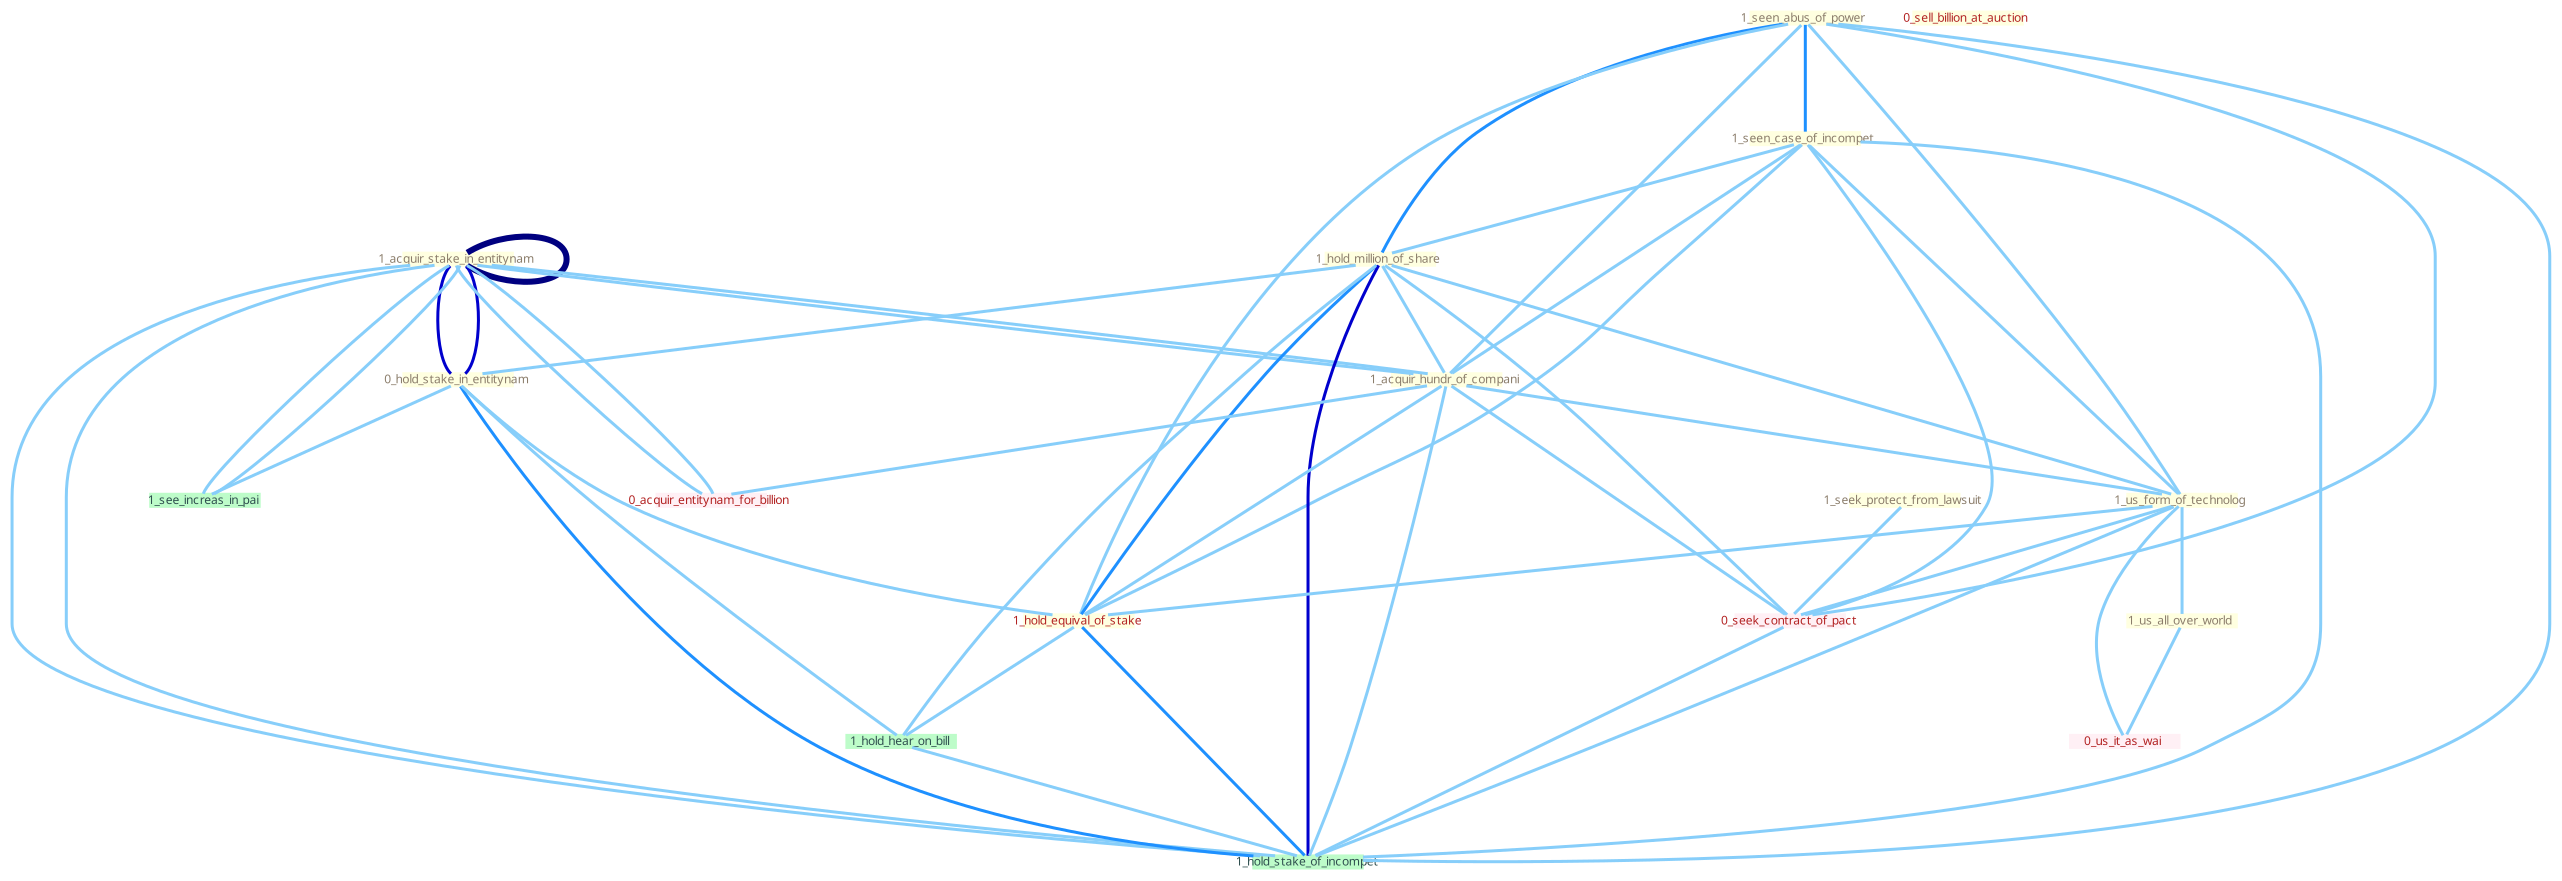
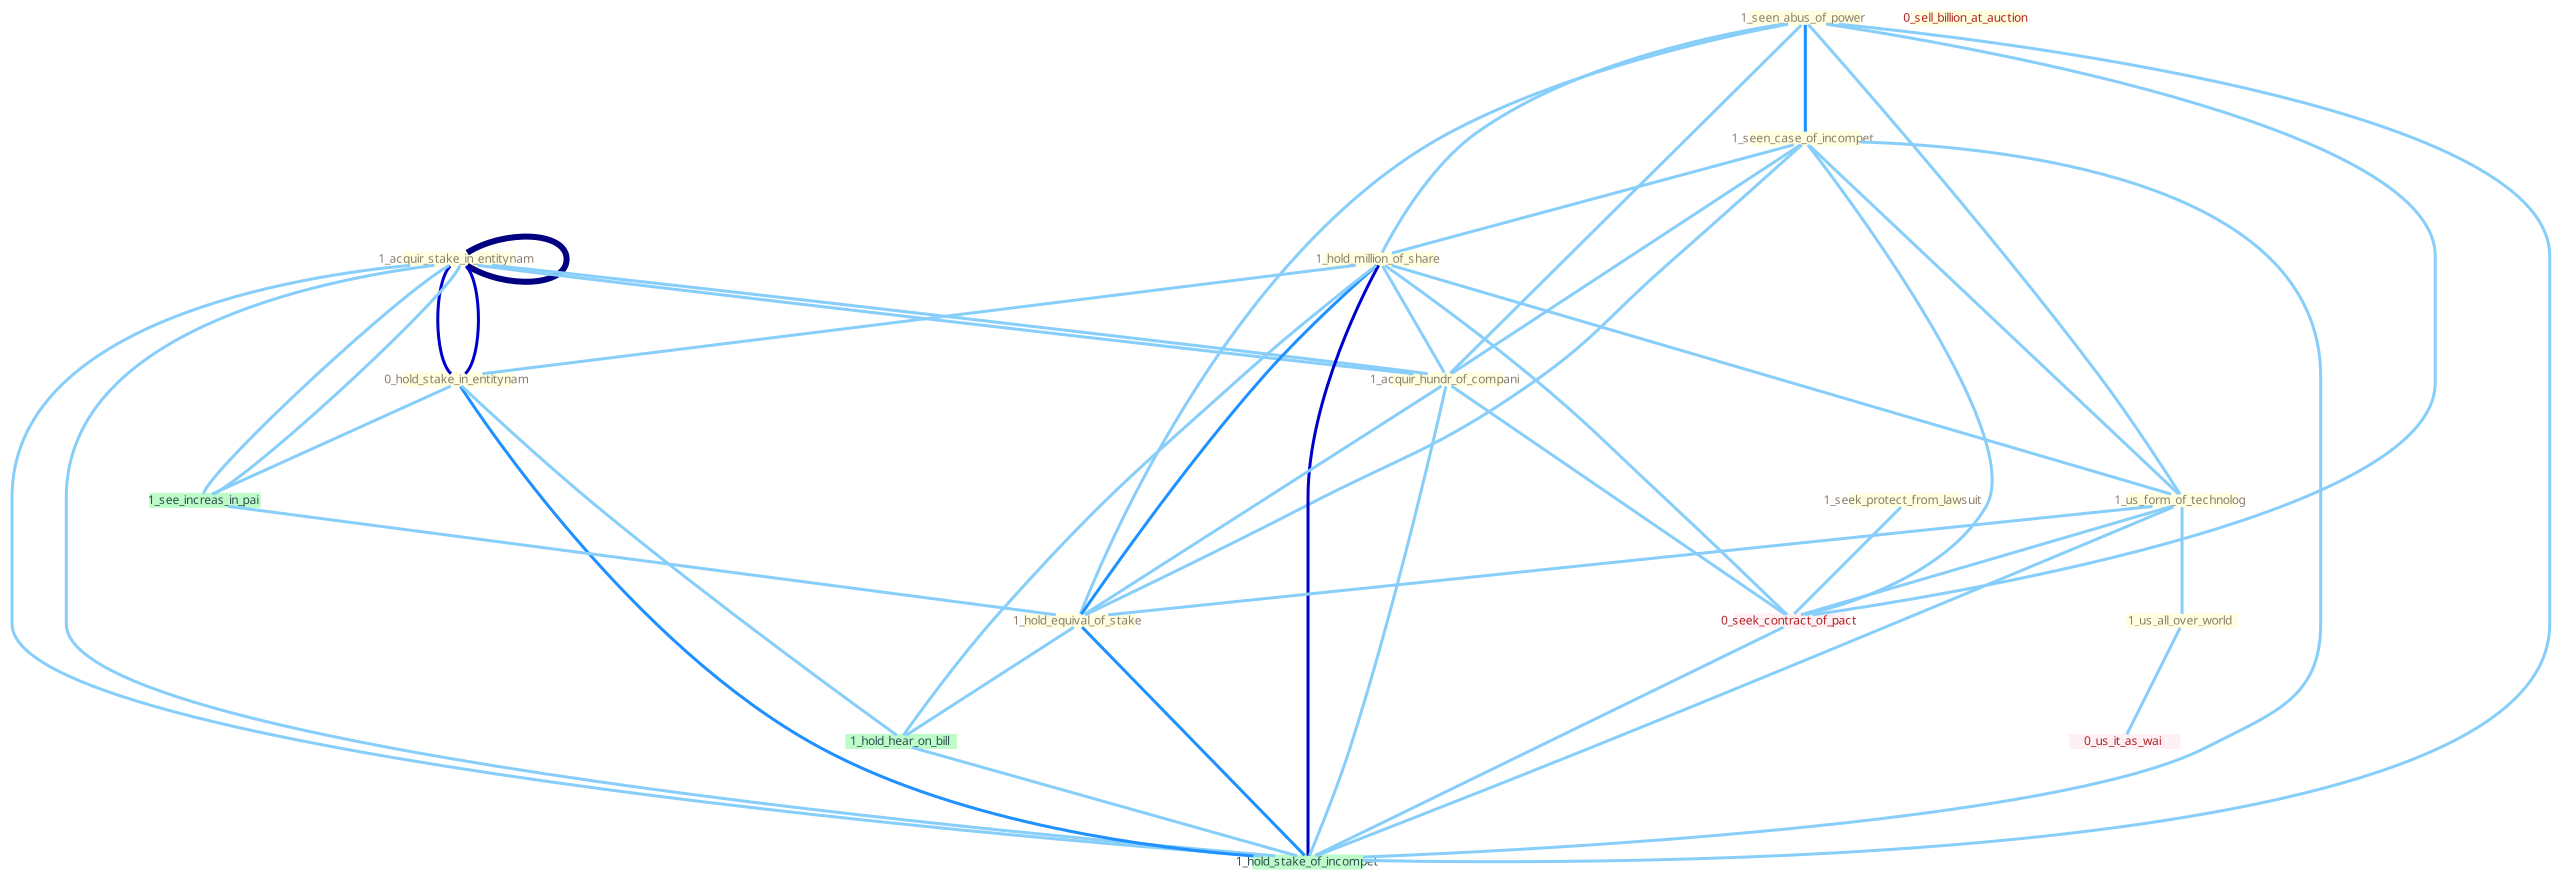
edge "1_seen_abus_of_power" -- "1_hold_million_of_share": color #1e90ff -> #87cefa
edge "1_acquir_hundr_of_compani" -- "1_us_form_of_technolog": removed
node "0_acquir_entitynam_for_billion": removed
edge "0_hold_stake_in_entitynam" -- "1_hold_equival_of_stake": now "1_see_increas_in_pai" -- "1_hold_equival_of_stake"
edge "1_us_form_of_technolog" -- "0_us_it_as_wai": removed
node "1_hold_equival_of_stake": fontcolor #b22222 -> #8b7d6b
